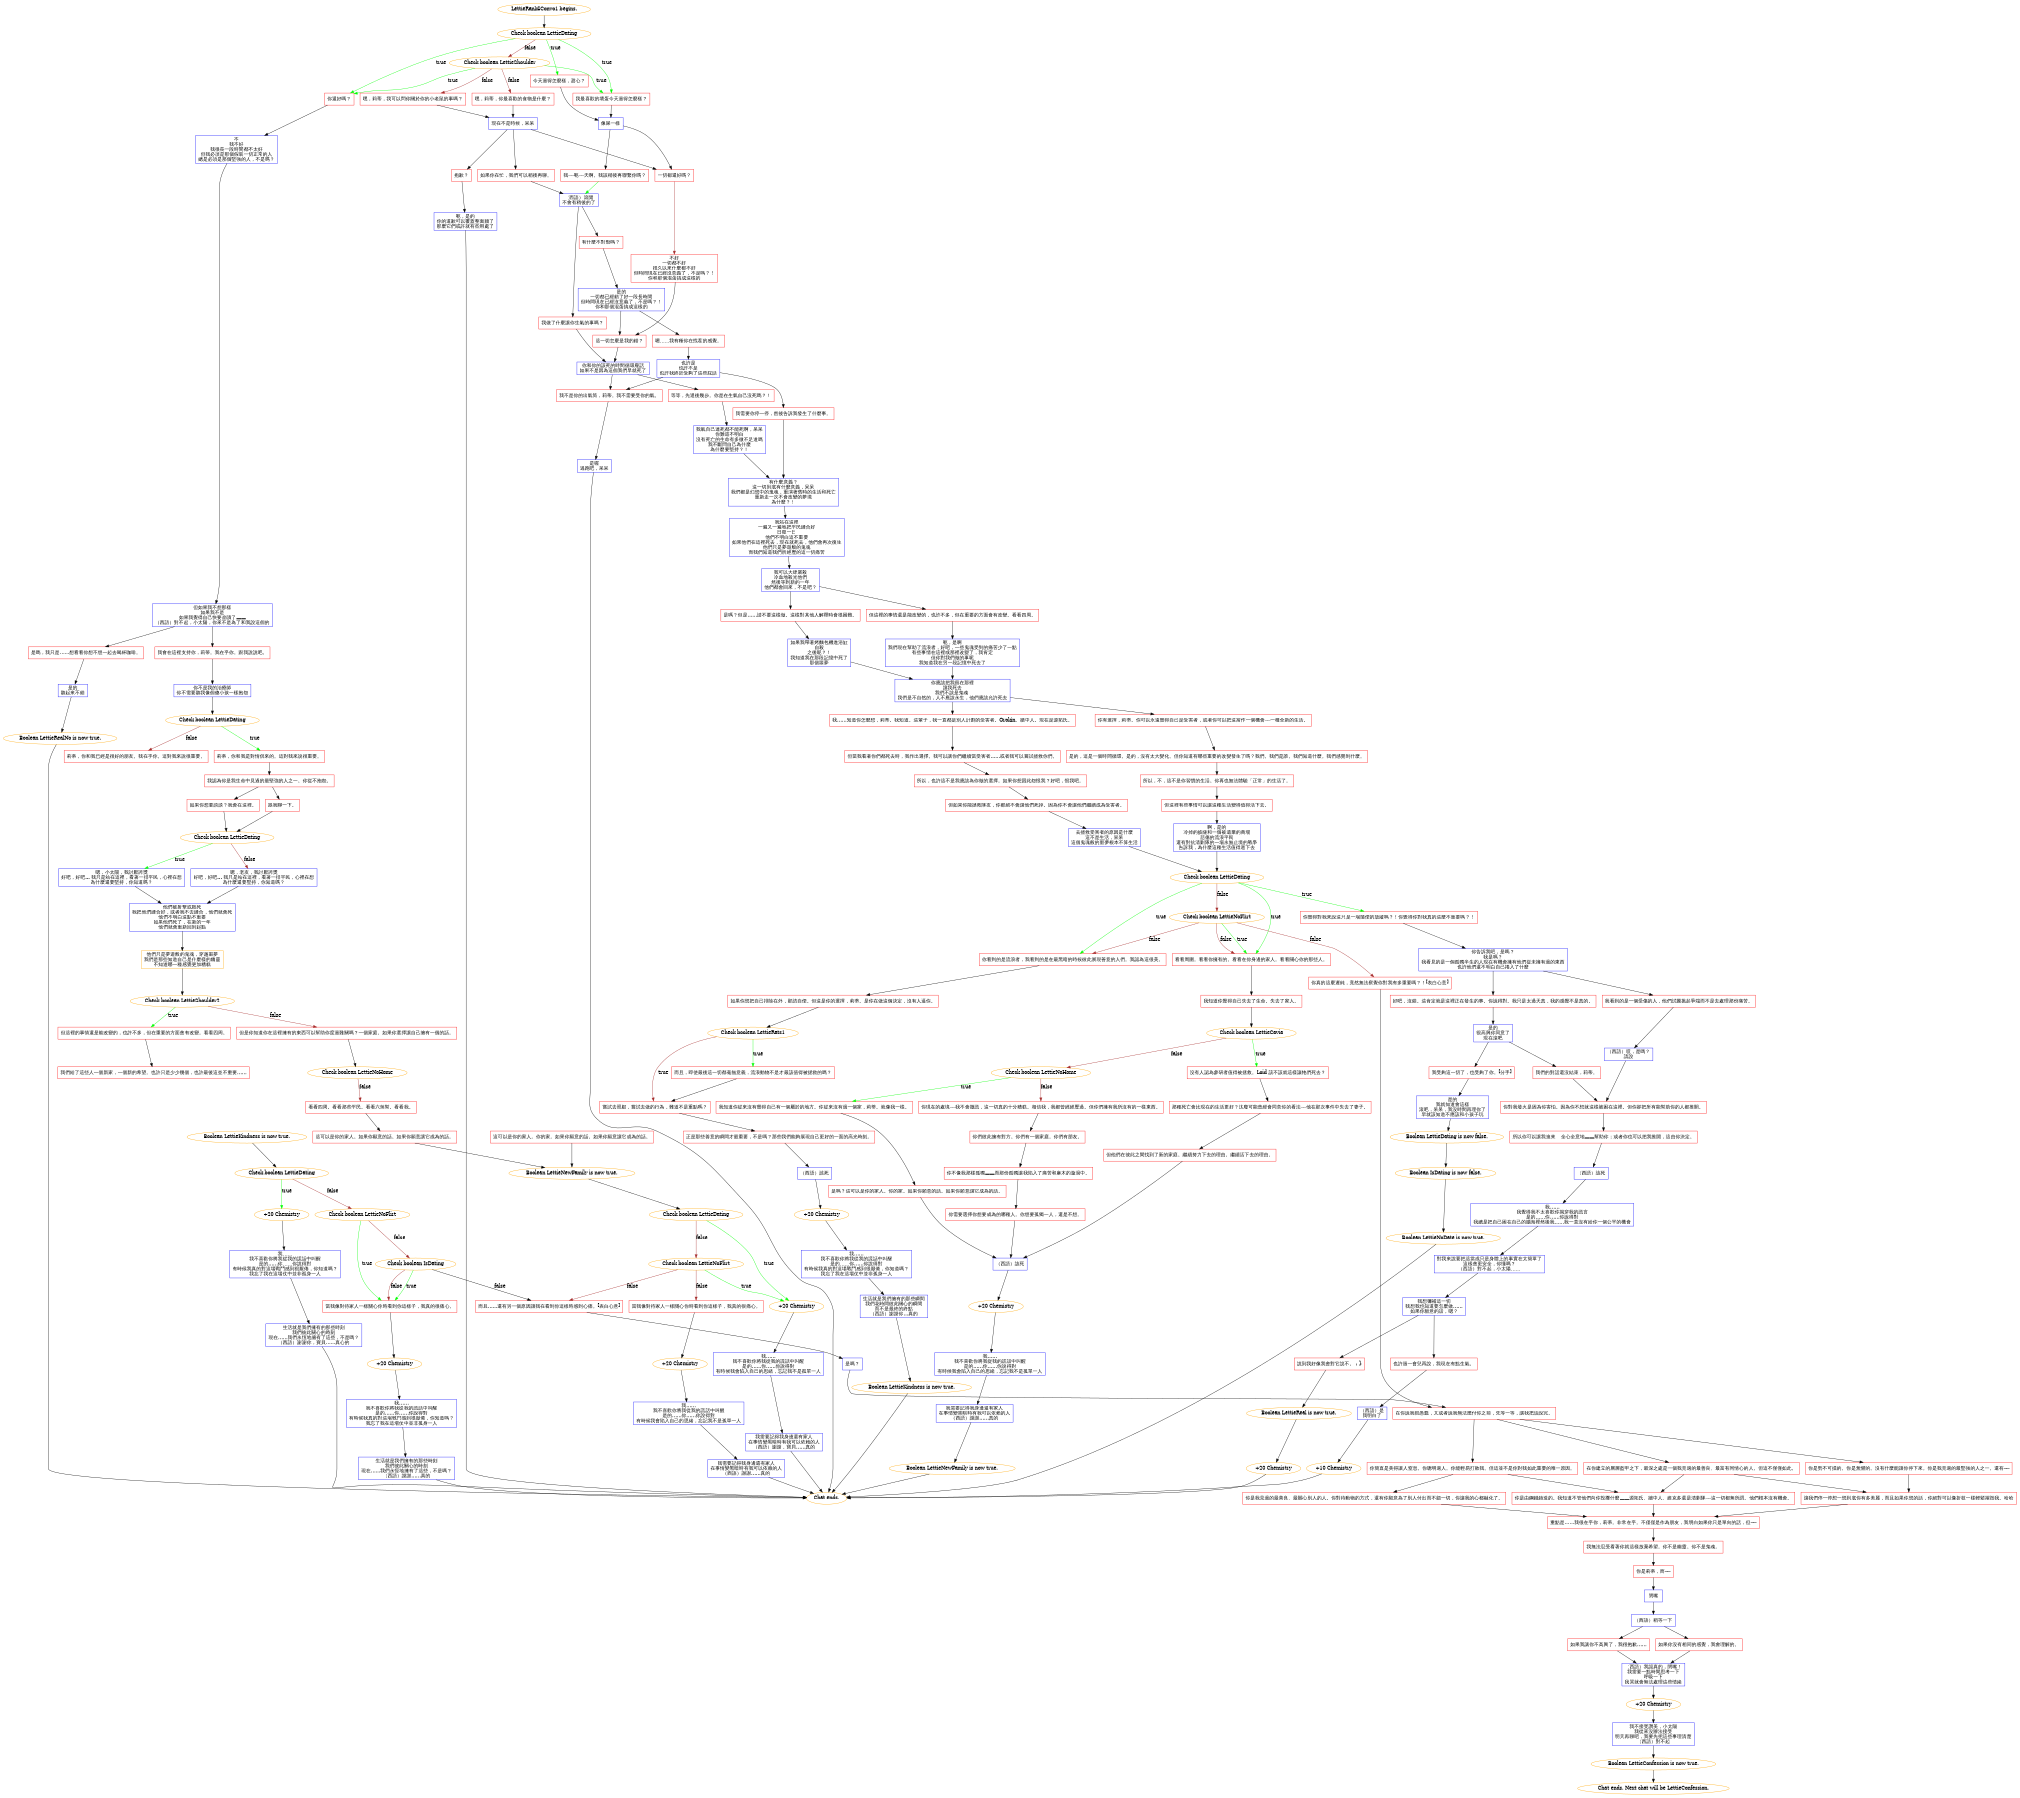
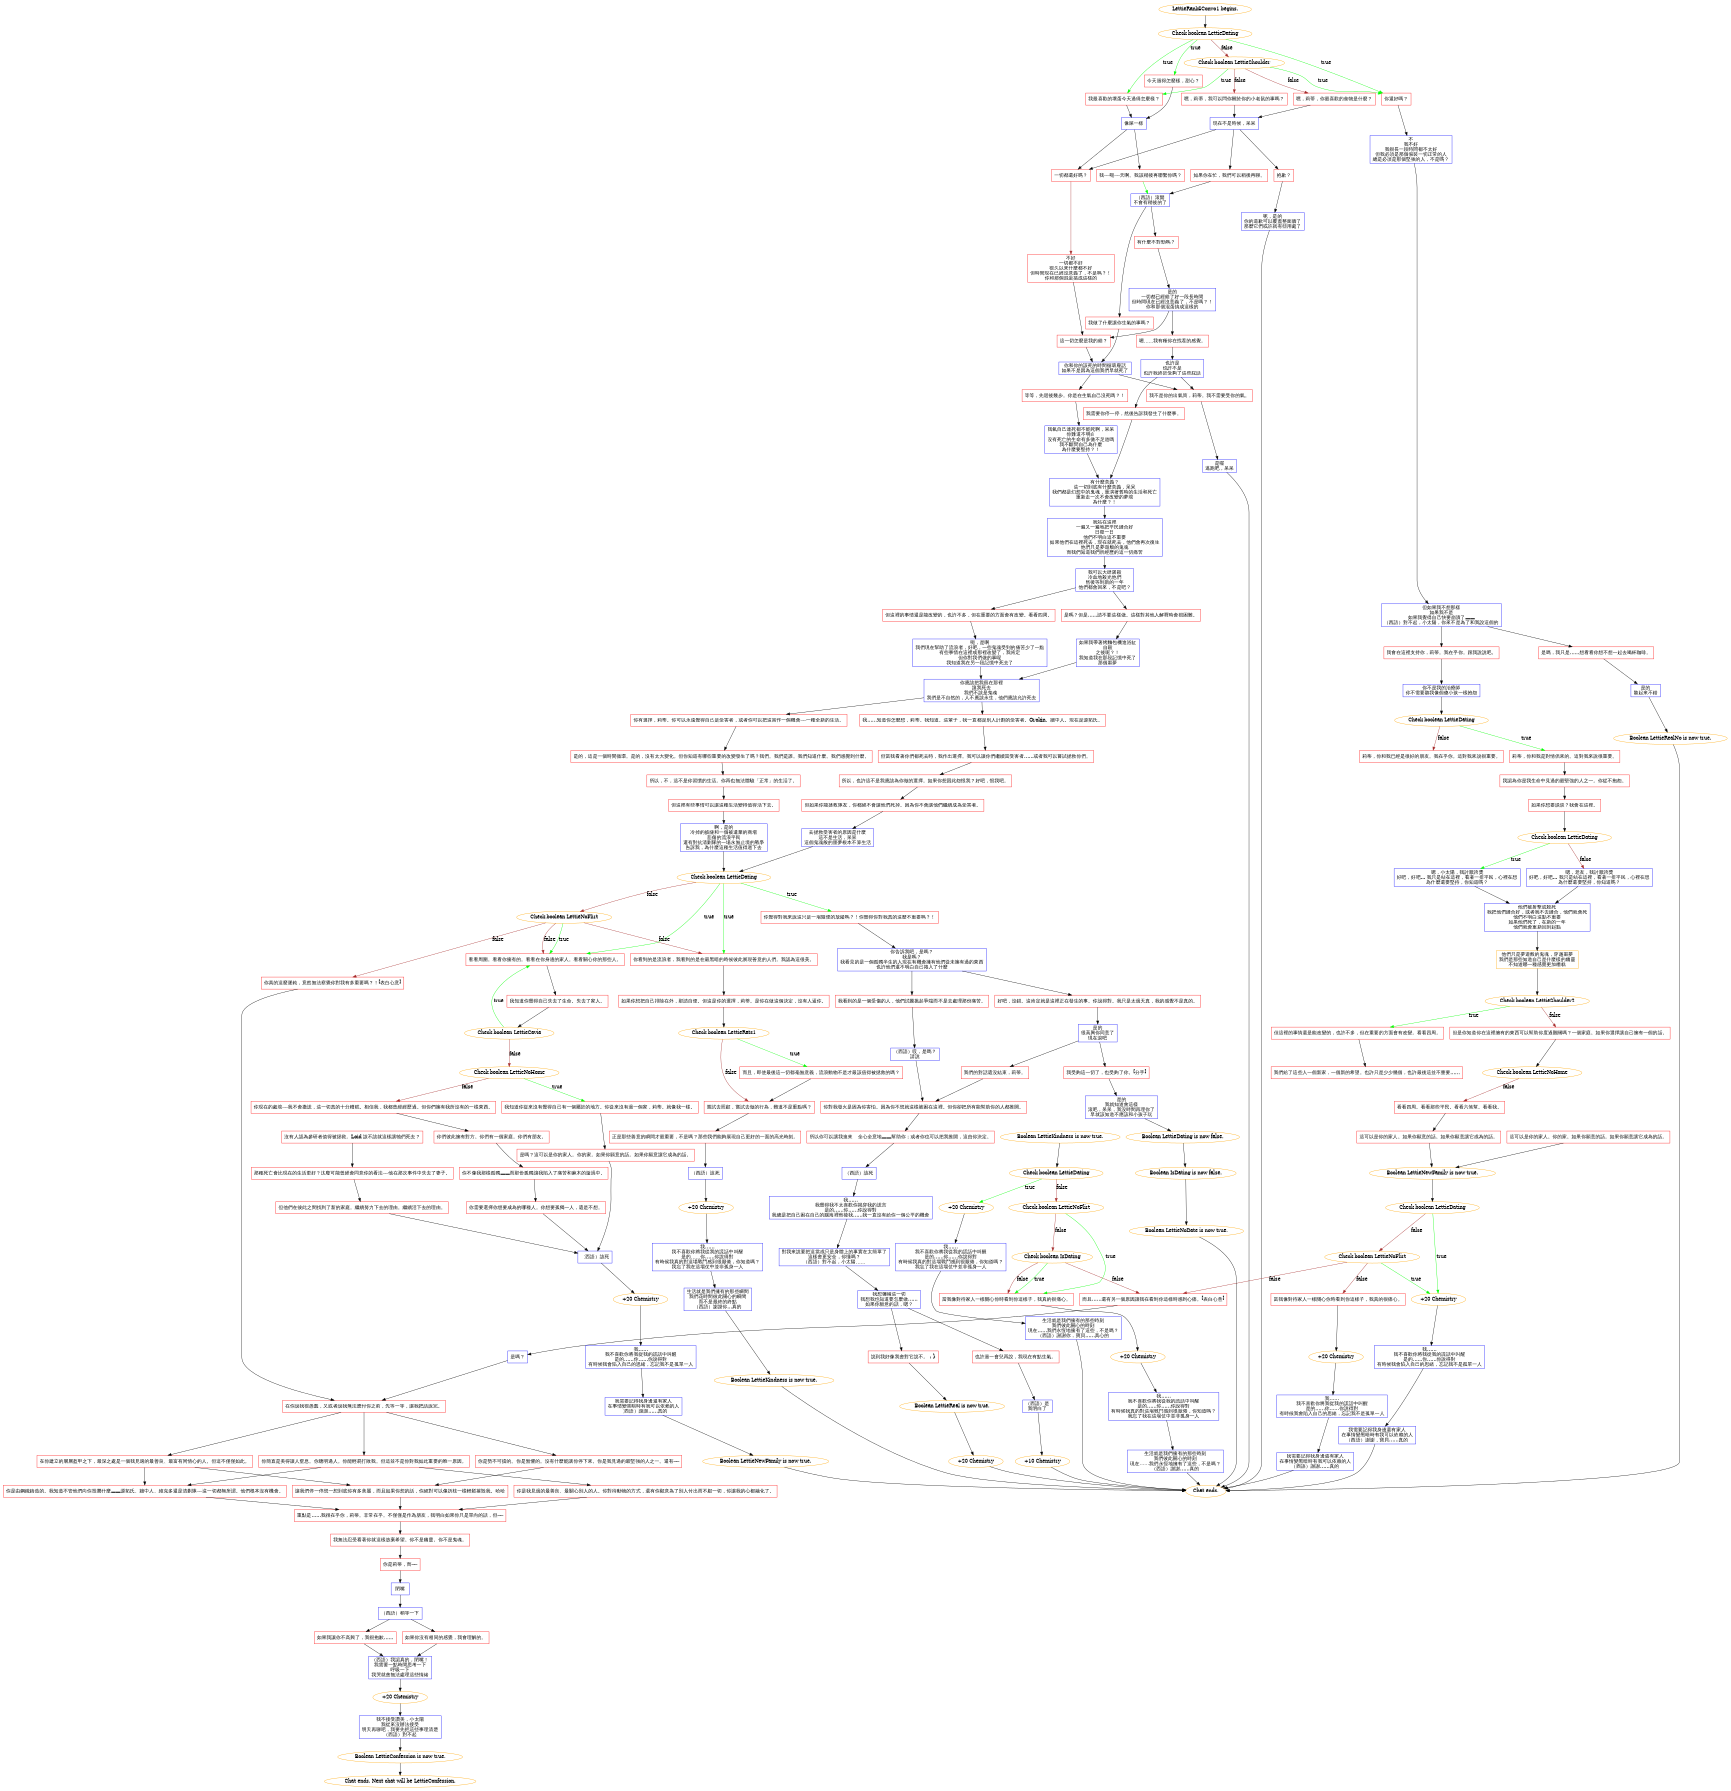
node "跟我聊一下。": removed
edge "Check boolean LettieCavia" -> "沒有人認為參研者值得被拯救。Loid 該不該就這樣讓牠們死去？": now "Check boolean LettieCavia" -> "看看周圍。看看你擁有的。看看在你身邊的家人。看看關心你的那些人。"
edge "Check boolean LettieRats1" -> "嘗試去照顧，嘗試去做的行為，難道不是重點嗎？": label "true" -> "false"
edge "Check boolean IsDating" -> "而且……還有另一個原因讓我在看到你這樣時感到心痛。[表白心意]": color black -> brown
